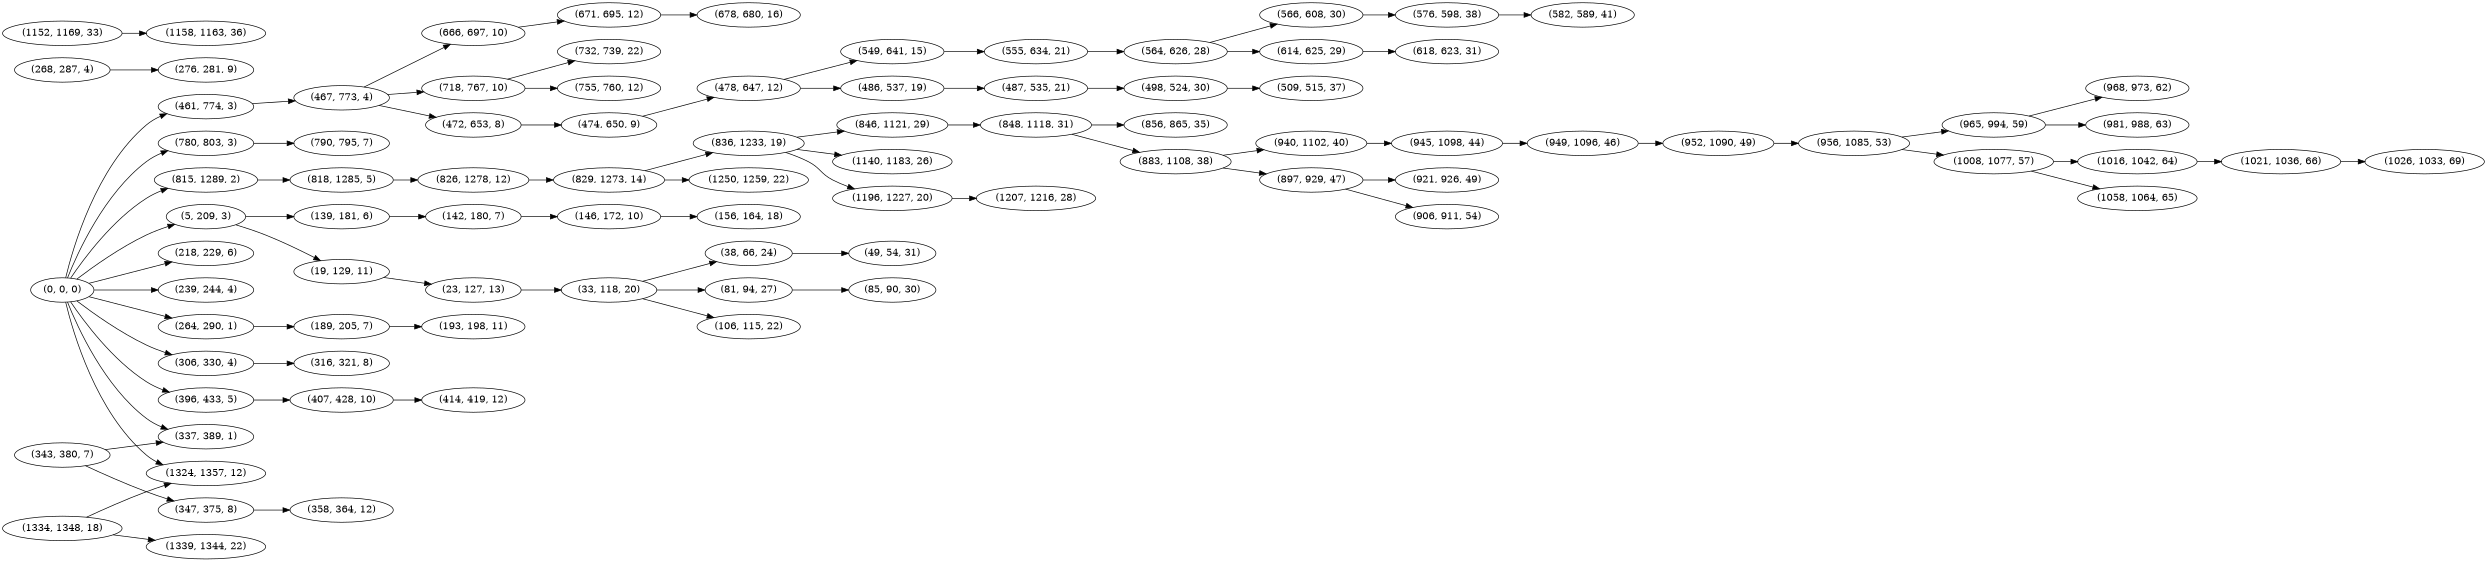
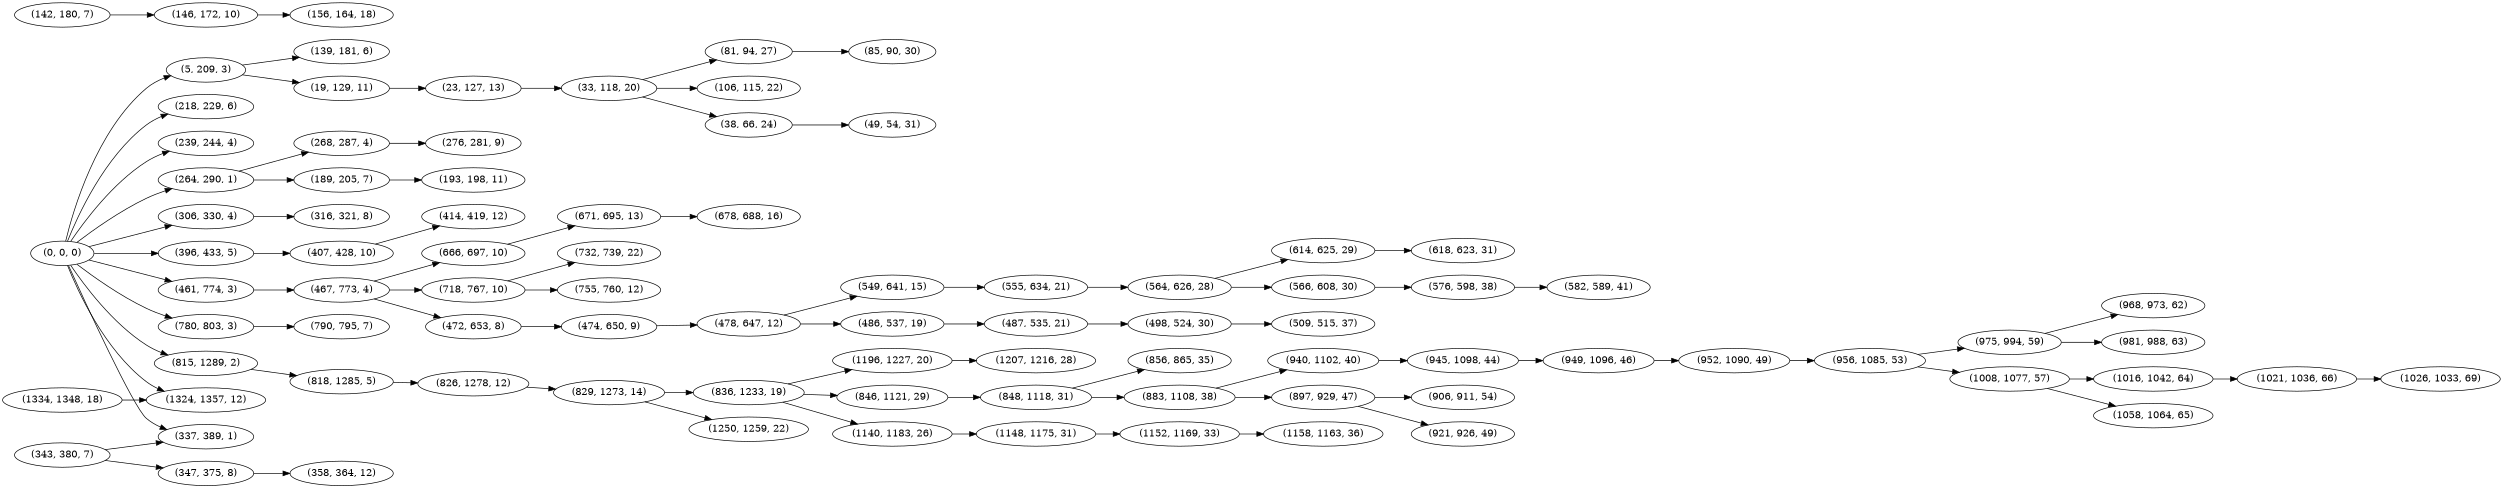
node "(671, 695, 12)": label "(671, 695, 12)" -> "(671, 695, 13)"
node "(678, 680, 16)": label "(678, 680, 16)" -> "(678, 688, 16)"
node "(965, 994, 59)": label "(965, 994, 59)" -> "(975, 994, 59)"
edge "(264, 290, 1)" -> "(268, 287, 4)": added
edge "(139, 181, 6)" -> "(142, 180, 7)": removed
node "(1148, 1175, 31)": added
node "(1339, 1344, 22)": removed
